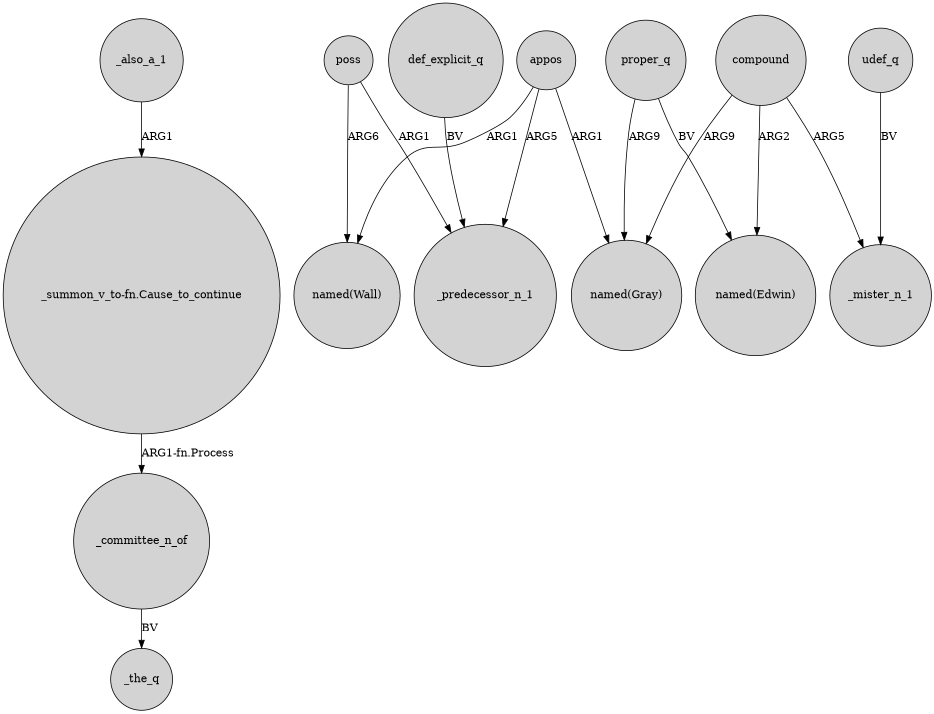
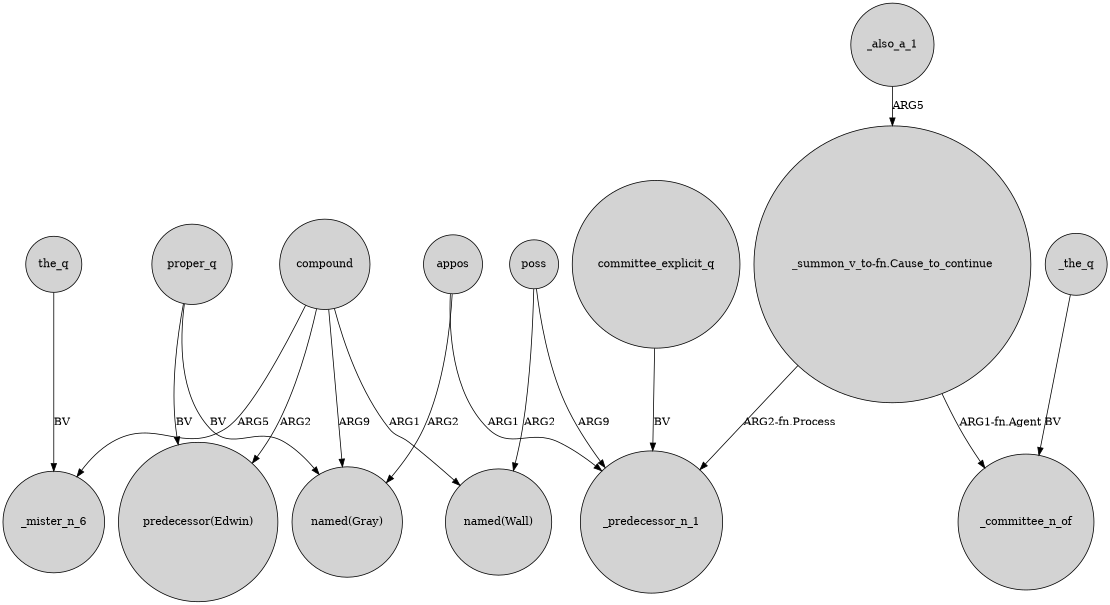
node "def_explicit_q": label "def_explicit_q" -> "committee_explicit_q"
node "udef_q": label "udef_q" -> "the_q"
edge "_also_a_1" -> "_summon_v_to-fn.Cause_to_continue": label "ARG1" -> "ARG5"
edge "poss" -> "named(Wall)": label "ARG6" -> "ARG2"
edge "poss" -> "_predecessor_n_1": label "ARG1" -> "ARG9"
edge "appos" -> "_predecessor_n_1": label "ARG5" -> "ARG1"
edge "appos" -> "named(Gray)": label "ARG1" -> "ARG2"
edge "proper_q" -> "named(Gray)": label "ARG9" -> "BV"
edge "appos" -> "named(Wall)": now "compound" -> "named(Wall)"
node "named(Edwin)": label "named(Edwin)" -> "predecessor(Edwin)"
node "_mister_n_1": label "_mister_n_1" -> "_mister_n_6"
edge "_summon_v_to-fn.Cause_to_continue" -> "_predecessor_n_1": added, label "ARG2-fn.Process"
edge "_summon_v_to-fn.Cause_to_continue" -> "_committee_n_of": label "ARG1-fn.Process" -> "ARG1-fn.Agent"
edge "_committee_n_of" -> "_the_q": reversed
